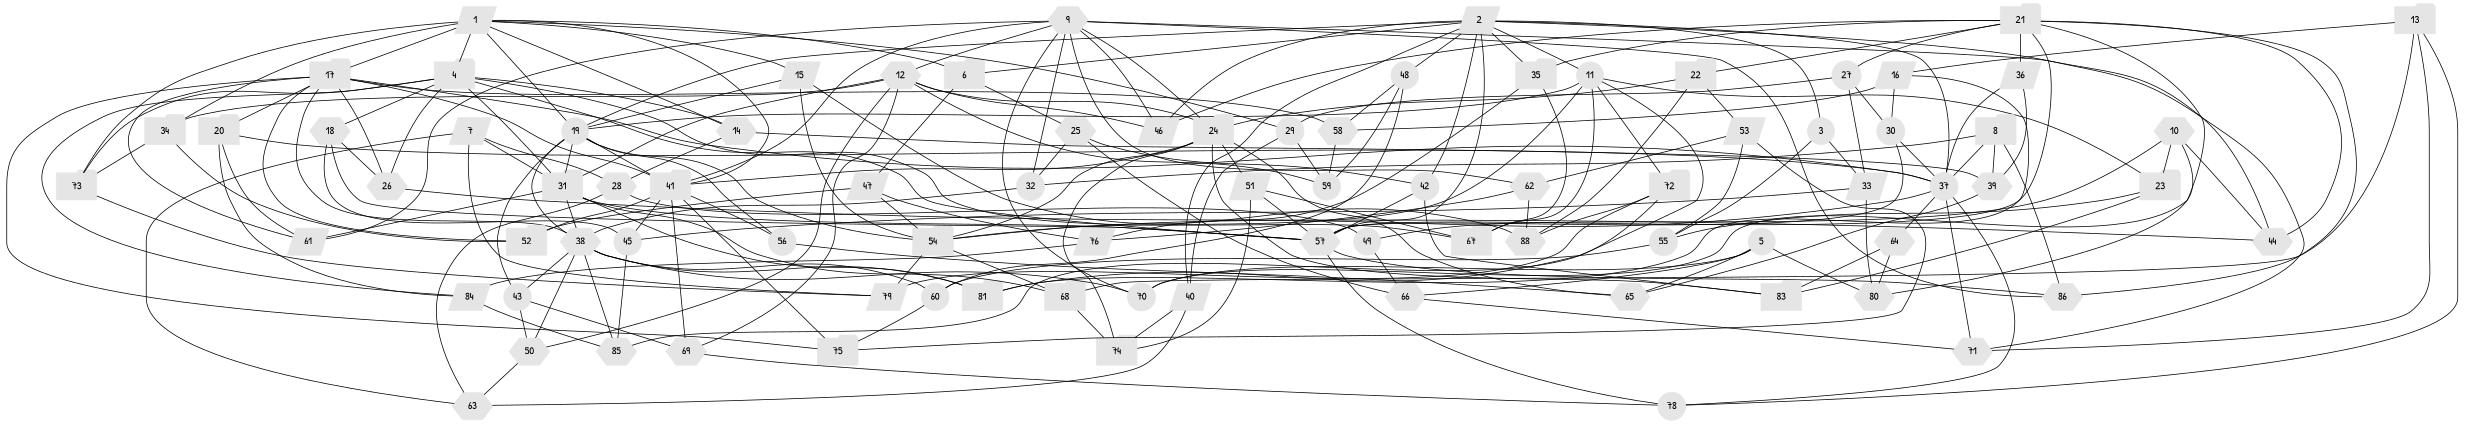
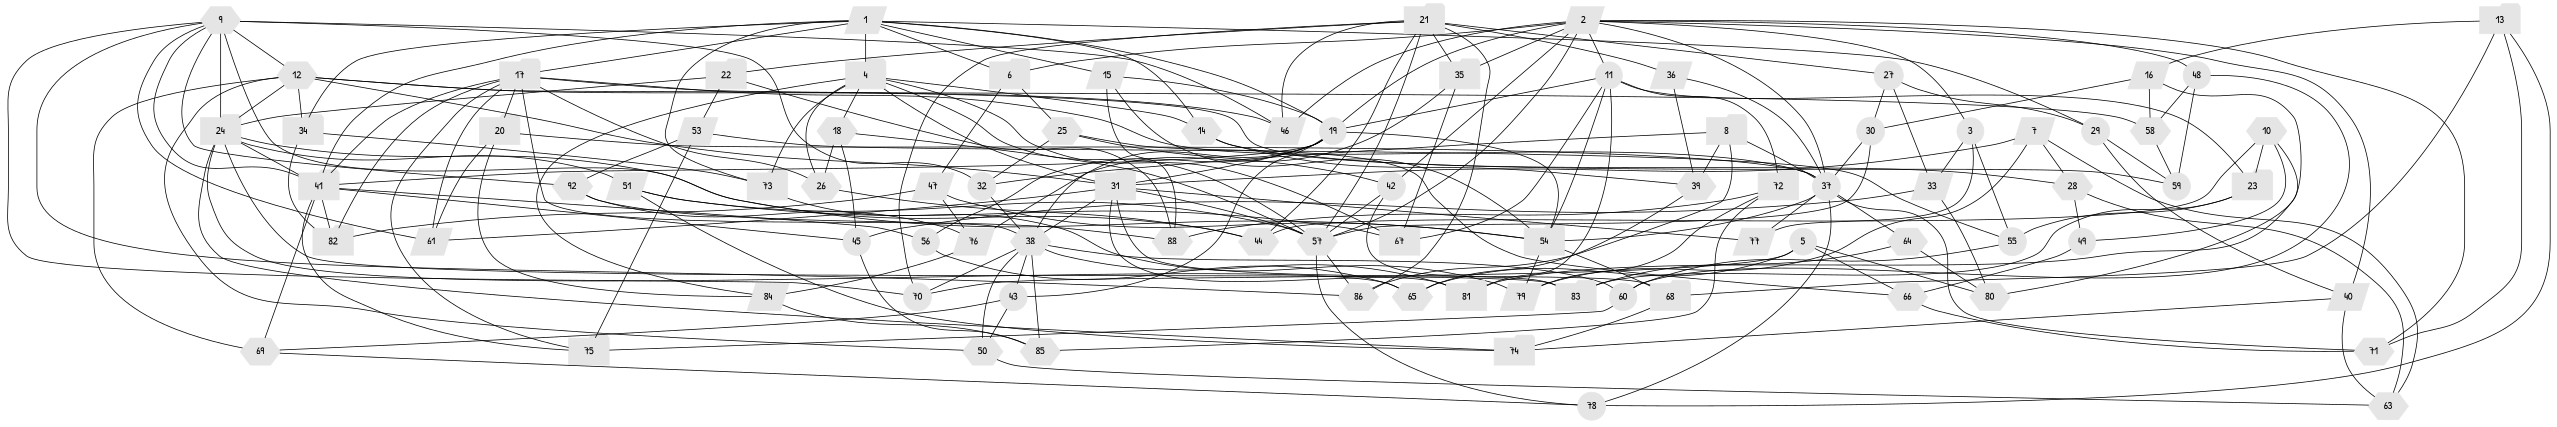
node "62": label "62" -> "92"
node "52": label "52" -> "82"
node "77": added
